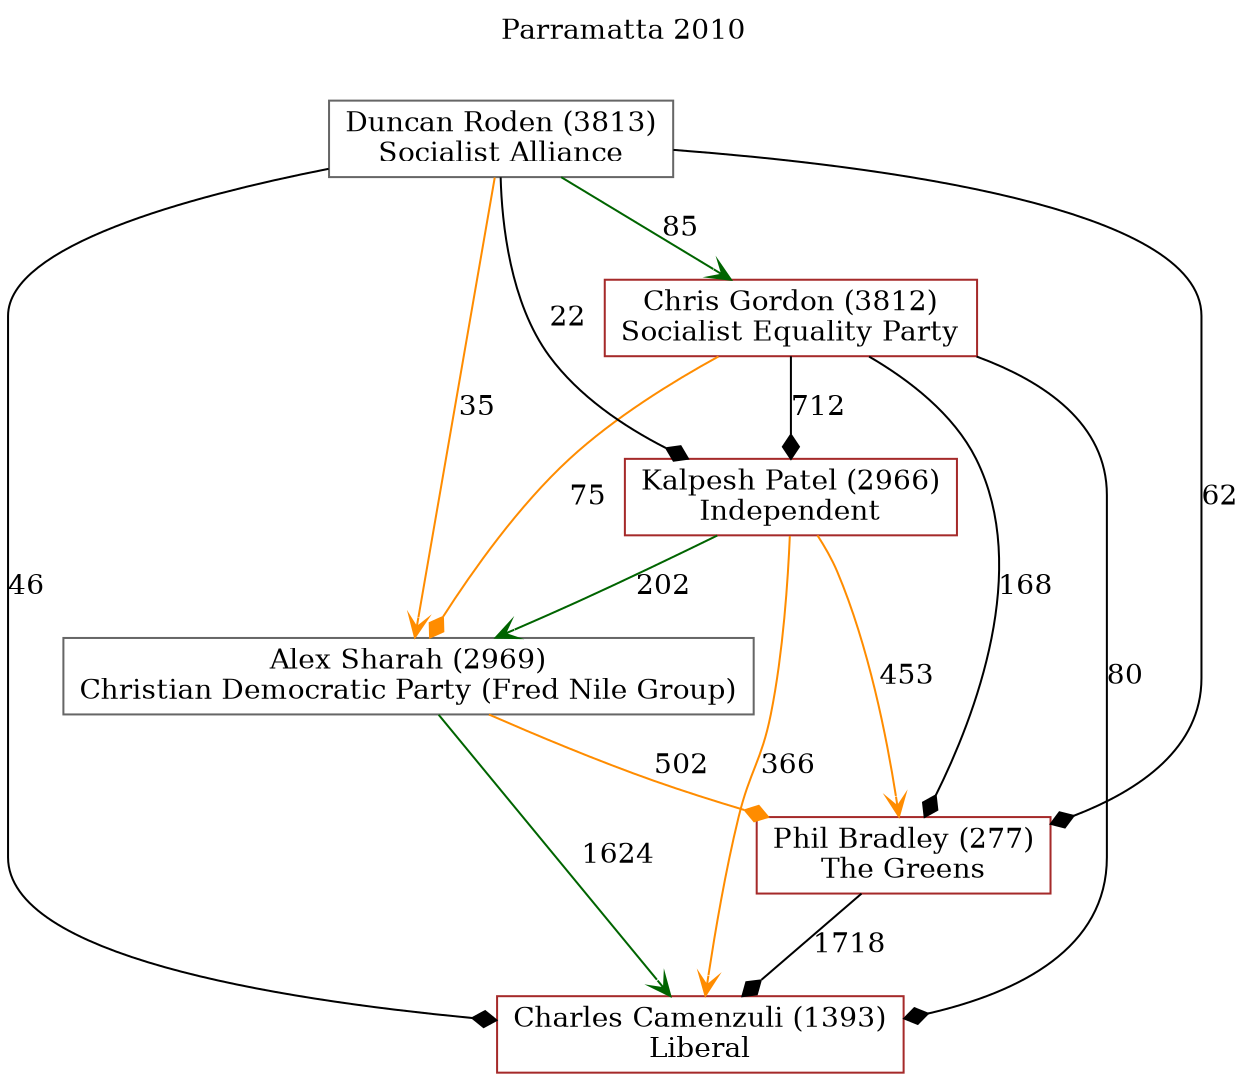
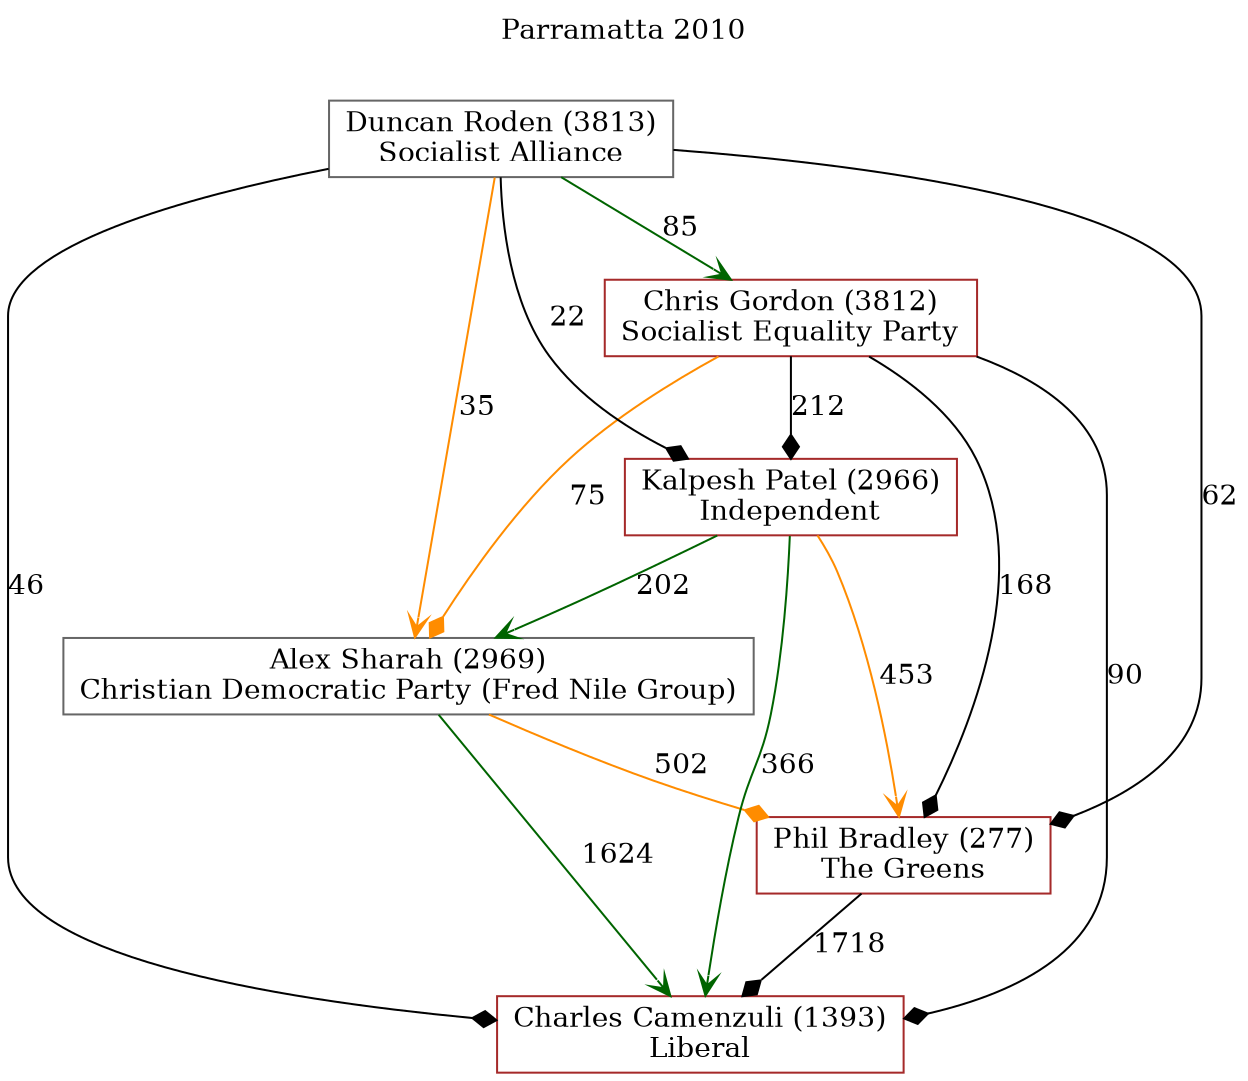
edge "Chris Gordon (3812) Socialist Equality Party" -> "Kalpesh Patel (2966) Independent": label "712" -> "212"
edge "Chris Gordon (3812) Socialist Equality Party" -> "Charles Camenzuli (1393) Liberal": label "80" -> "90"
edge "Kalpesh Patel (2966) Independent" -> "Charles Camenzuli (1393) Liberal": color darkorange -> darkgreen
